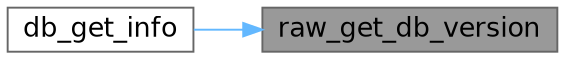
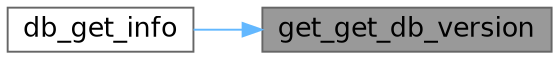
node "raw_get_db_version": label "raw_get_db_version" -> "get_get_db_version"
